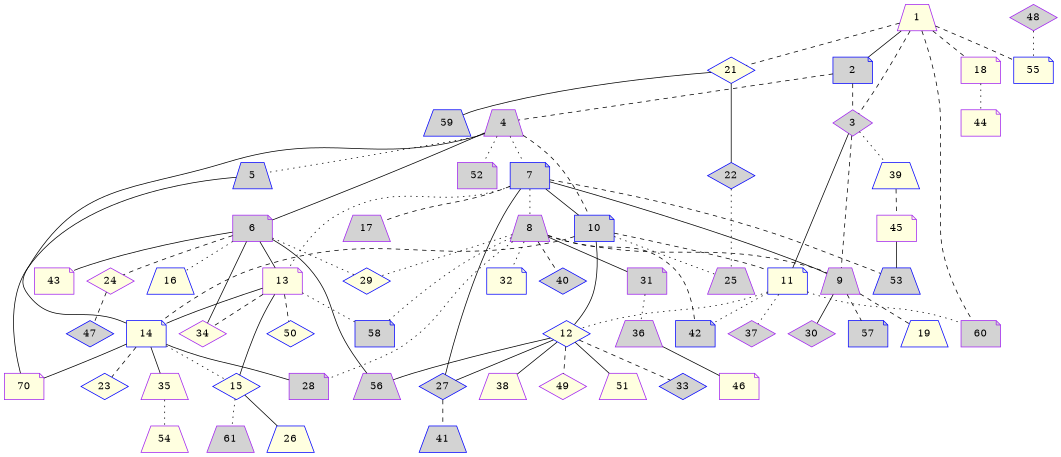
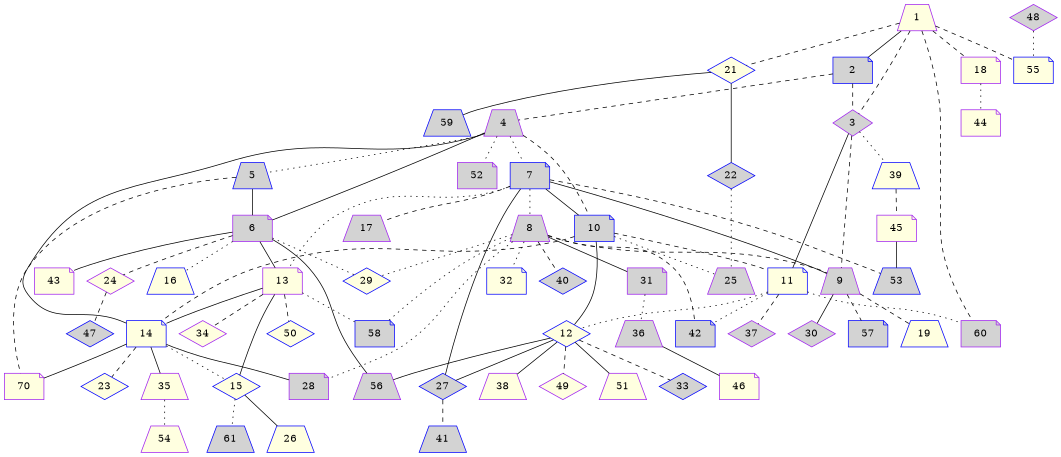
edge "5" -- "70": style solid -> dashed
edge "6" -- "34": now "6" -- "5"
edge "11" -- "37": style dotted -> dashed
node "61": color purple -> blue
